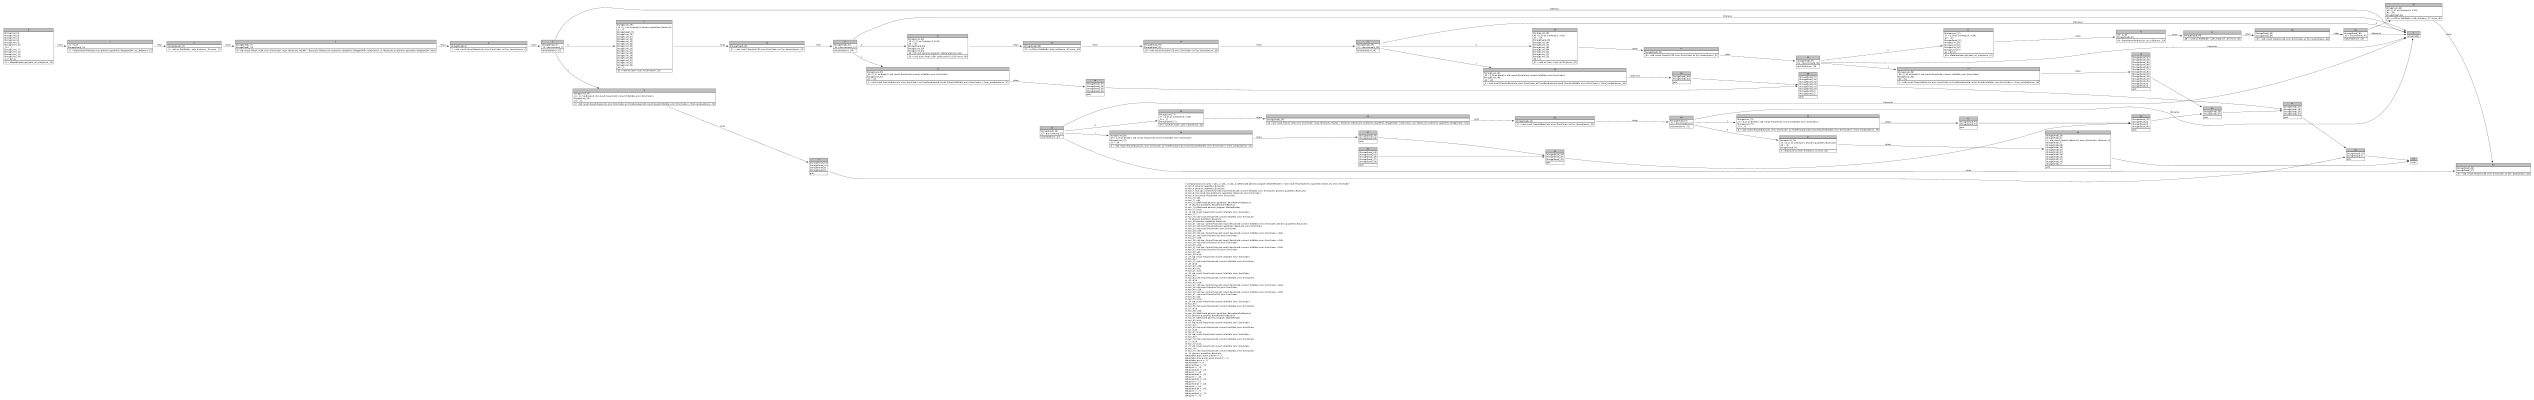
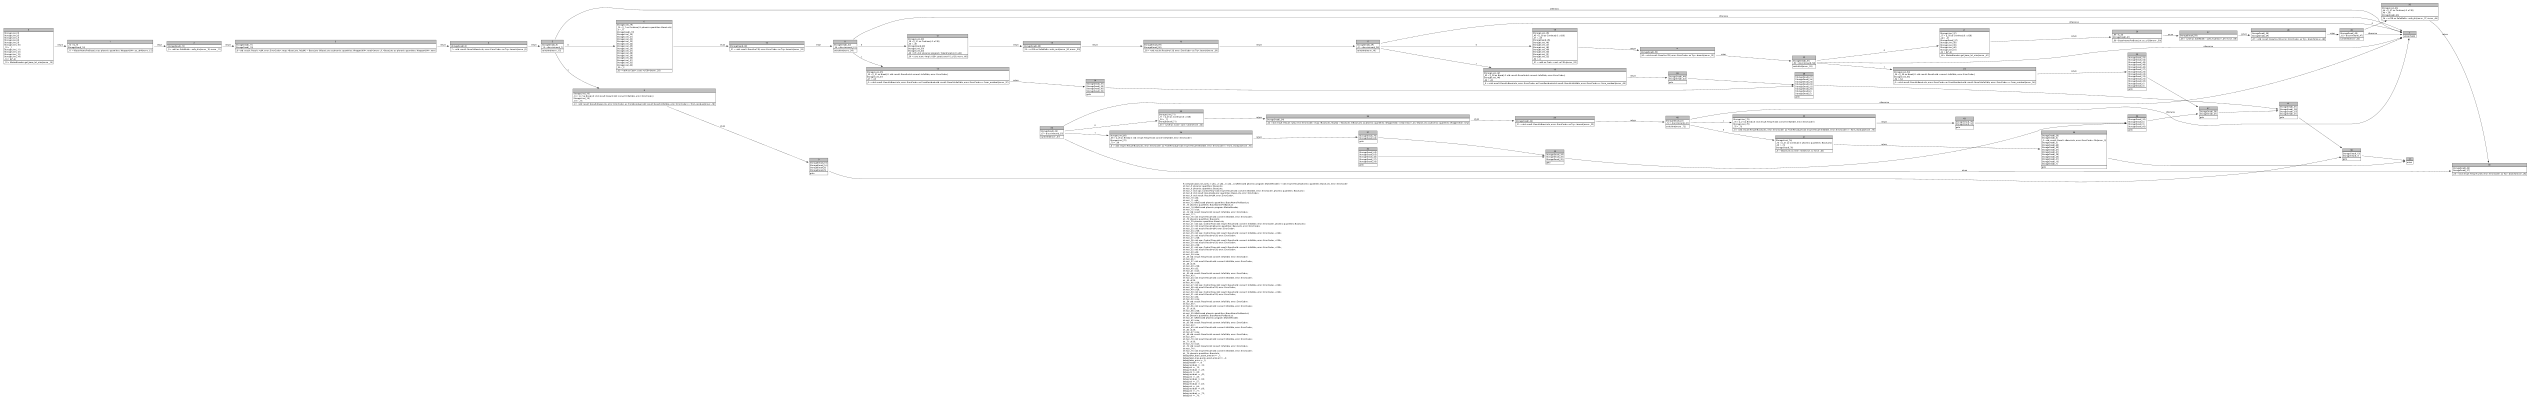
edge "19" -> "20": label "otherwise" -> "return"
